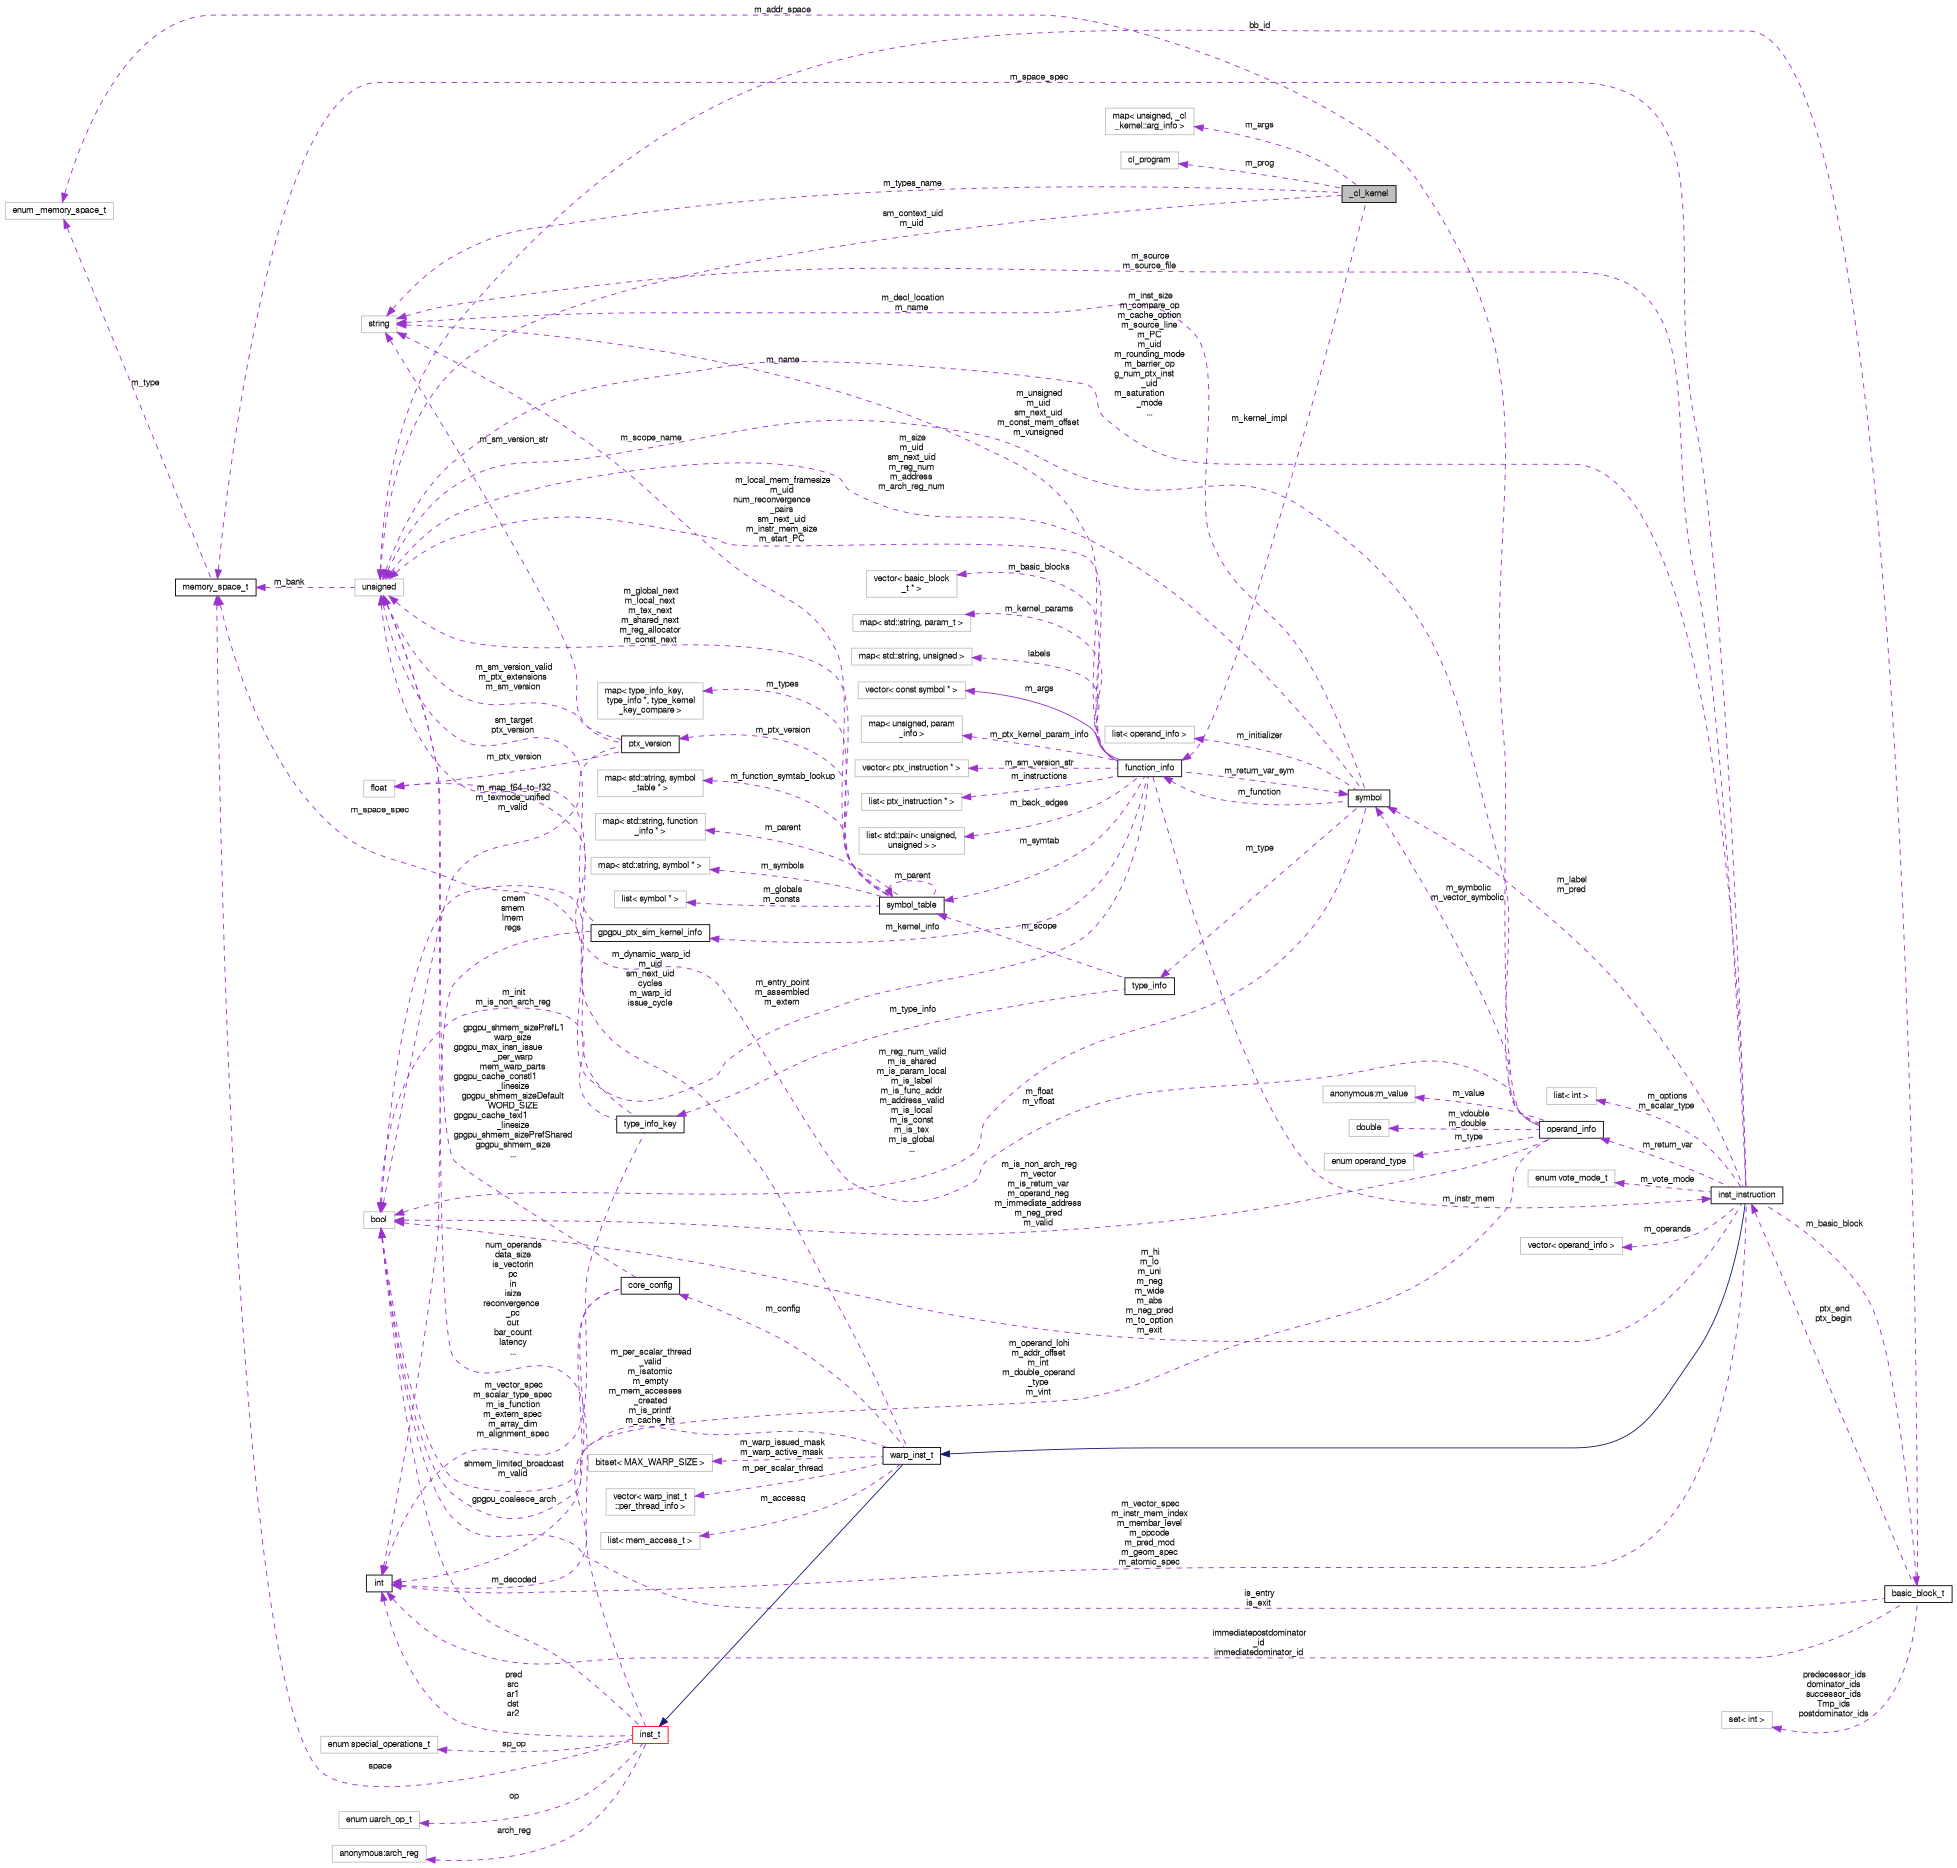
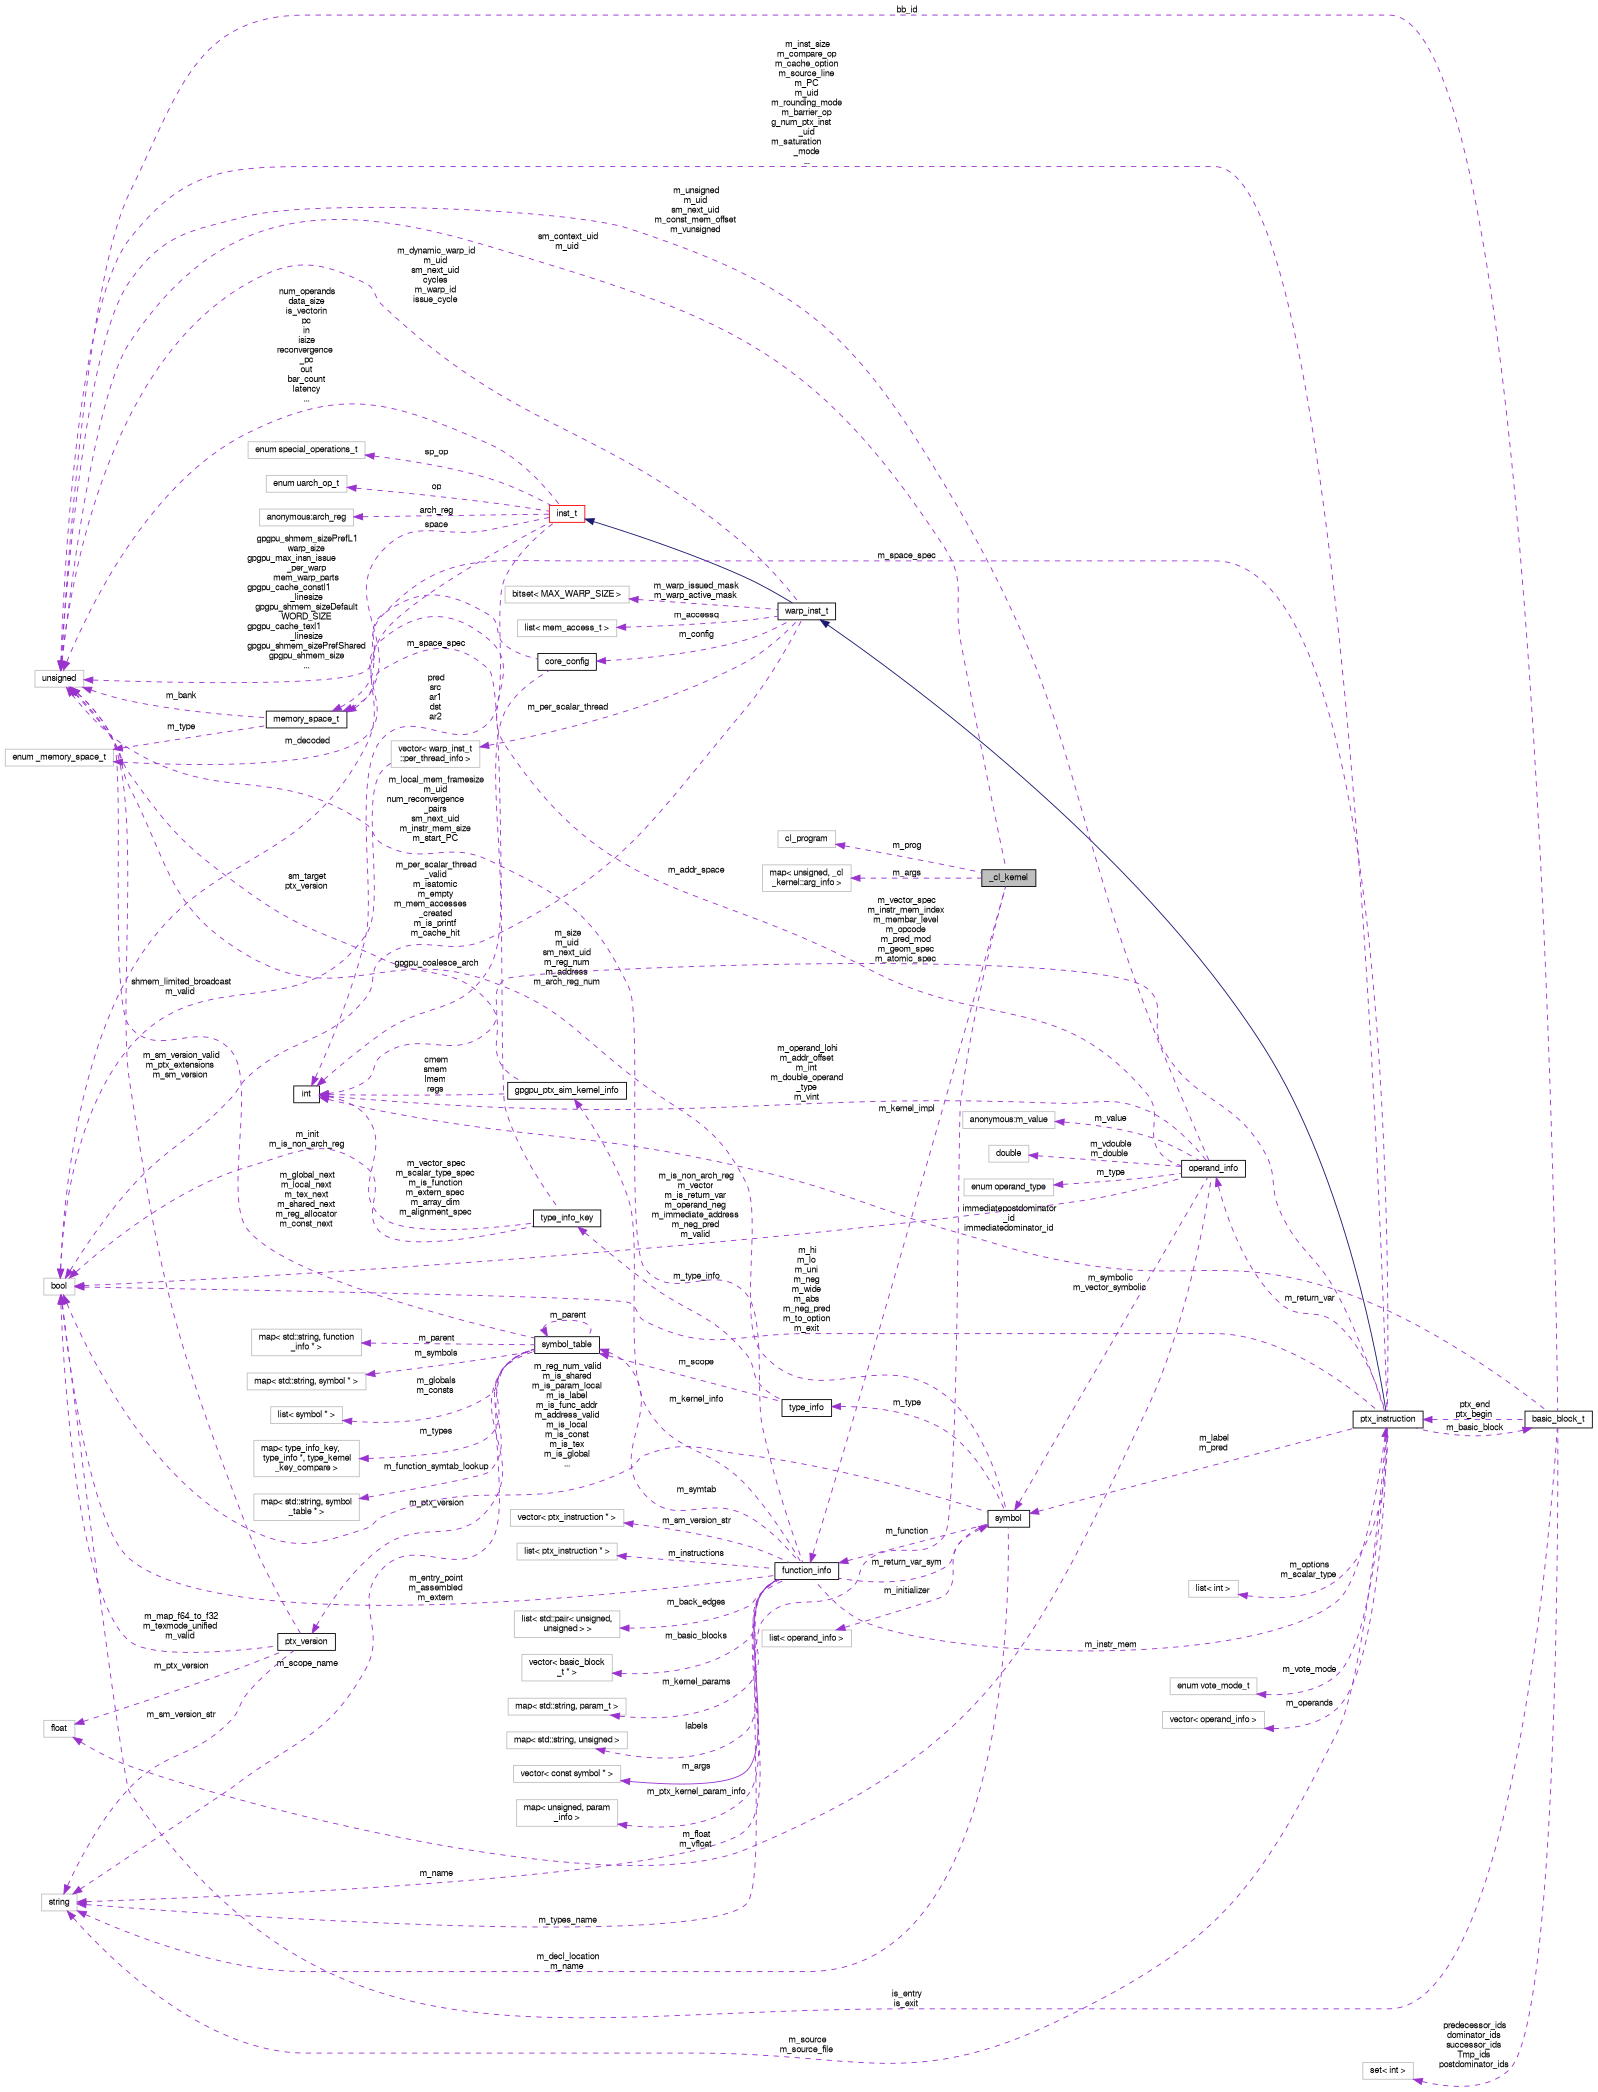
edge "unsigned" -> "memory_space_t": reversed
node "inst_instruction": label "inst_instruction" -> "ptx_instruction"
edge "core_config" -> "bool": now "vector< warp_inst_t ::per_thread_info >" -> "bool"
